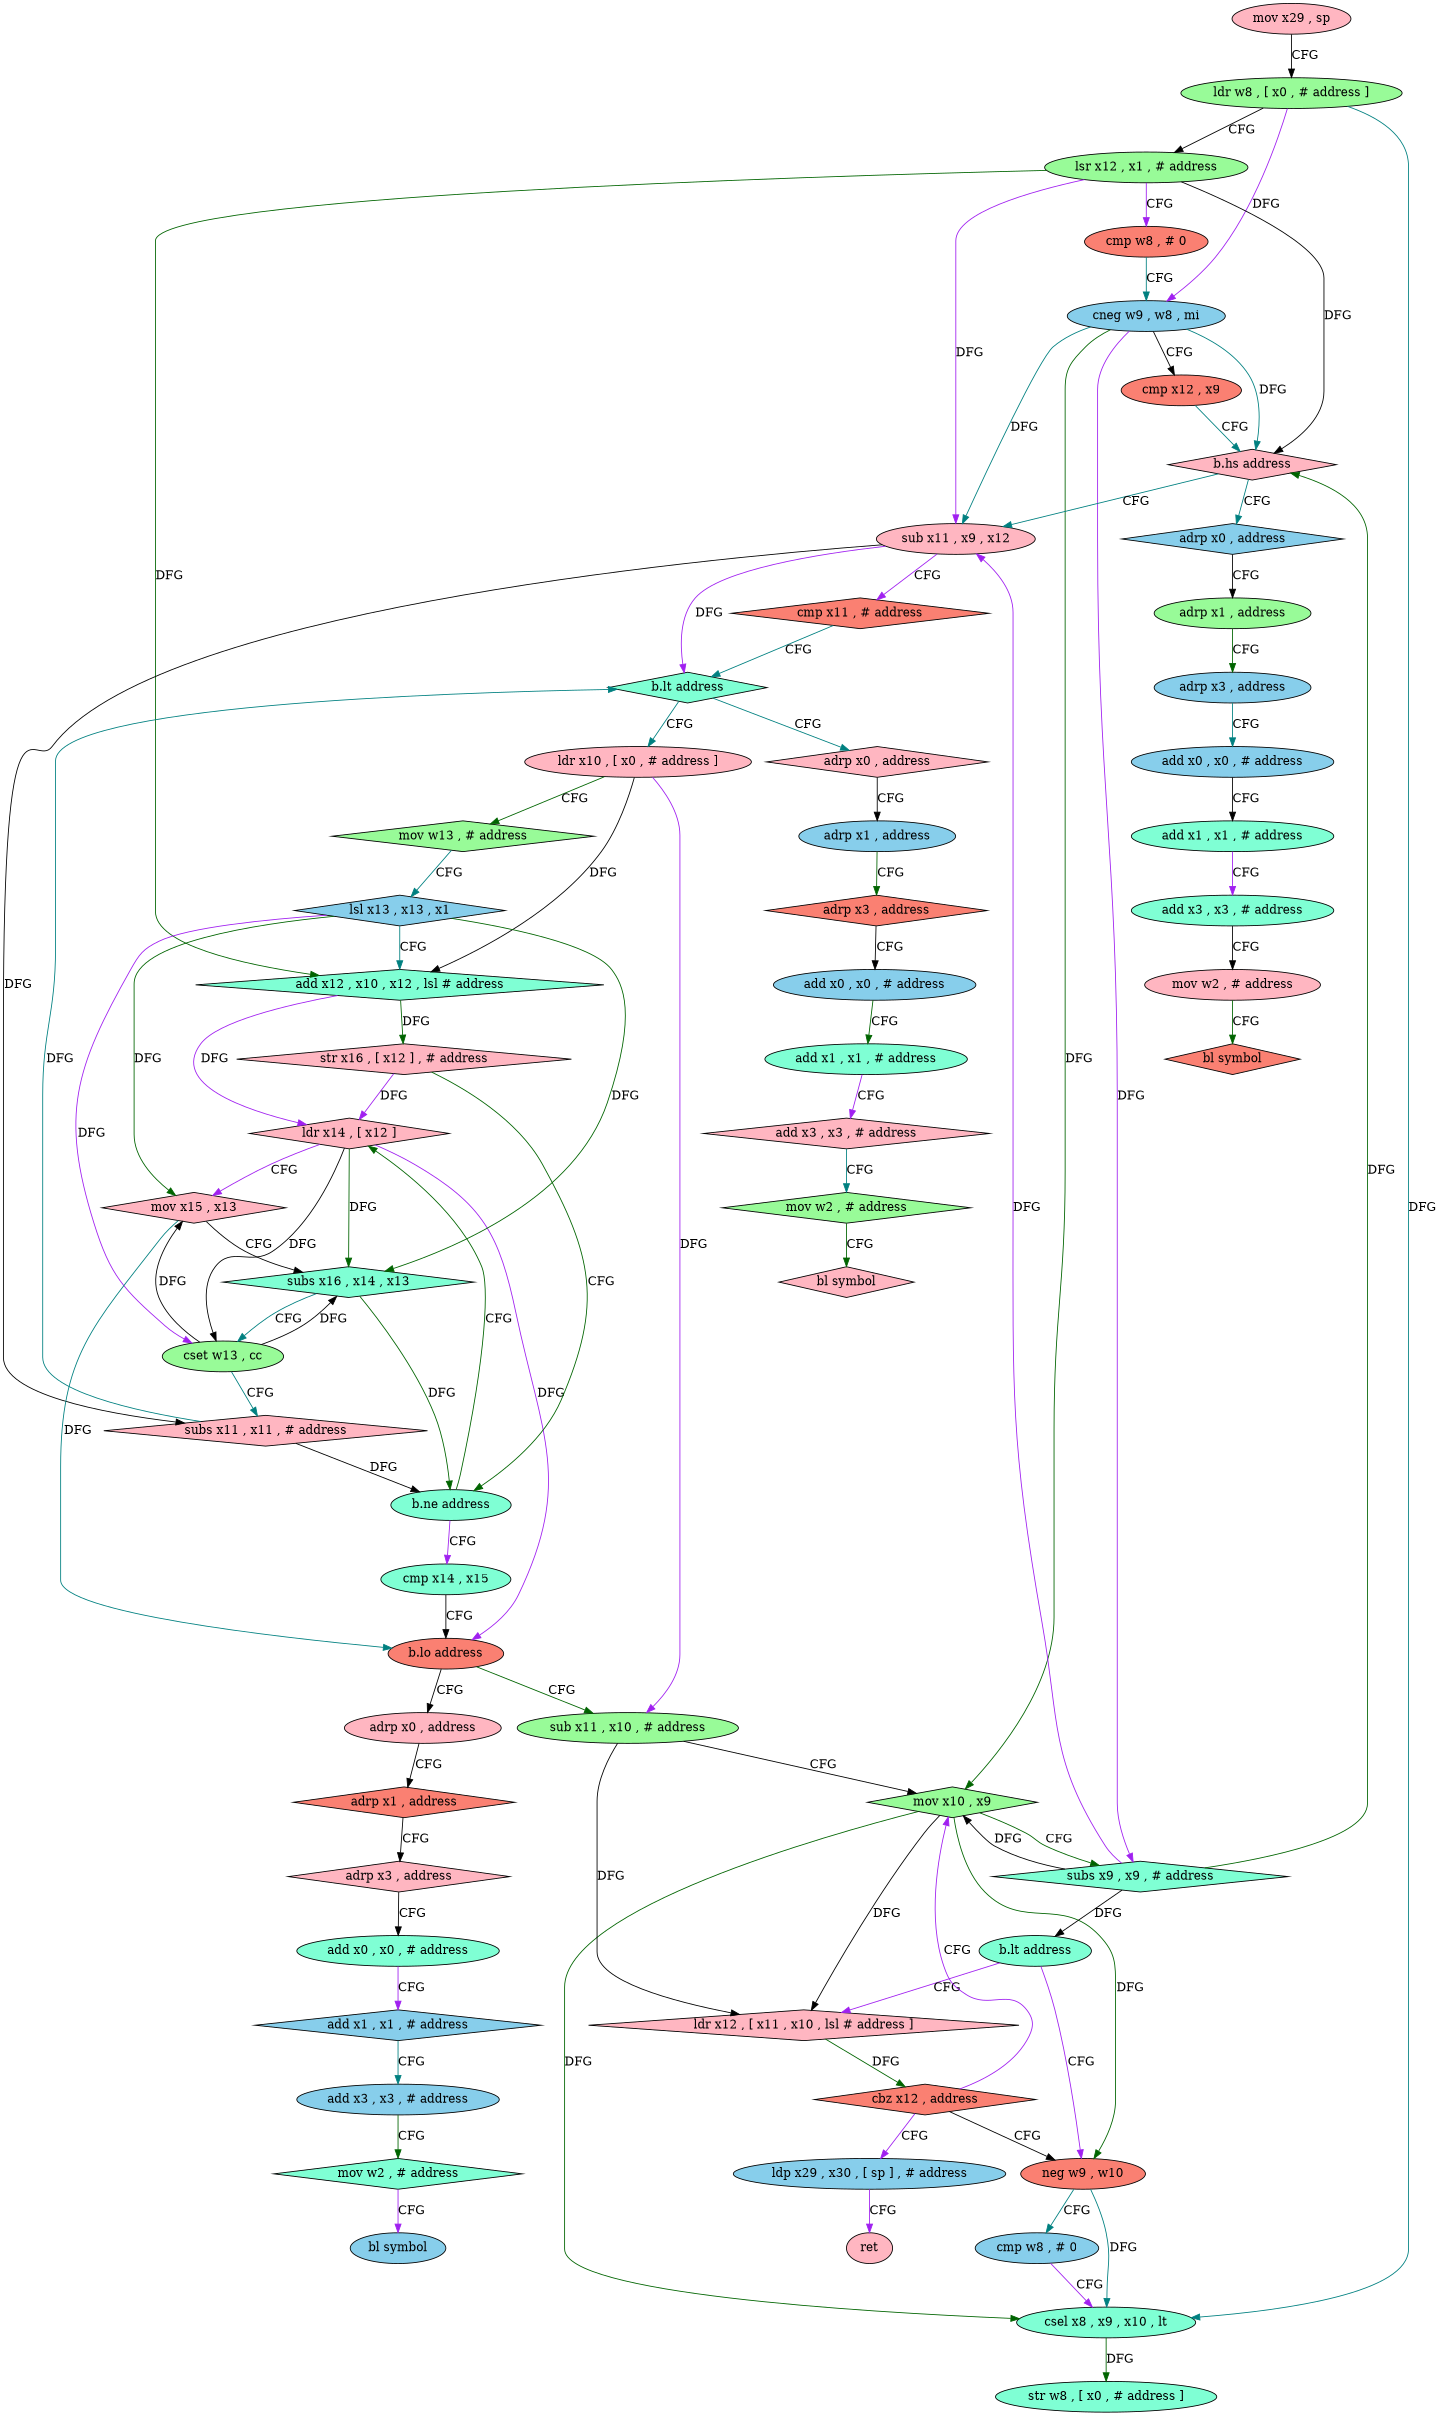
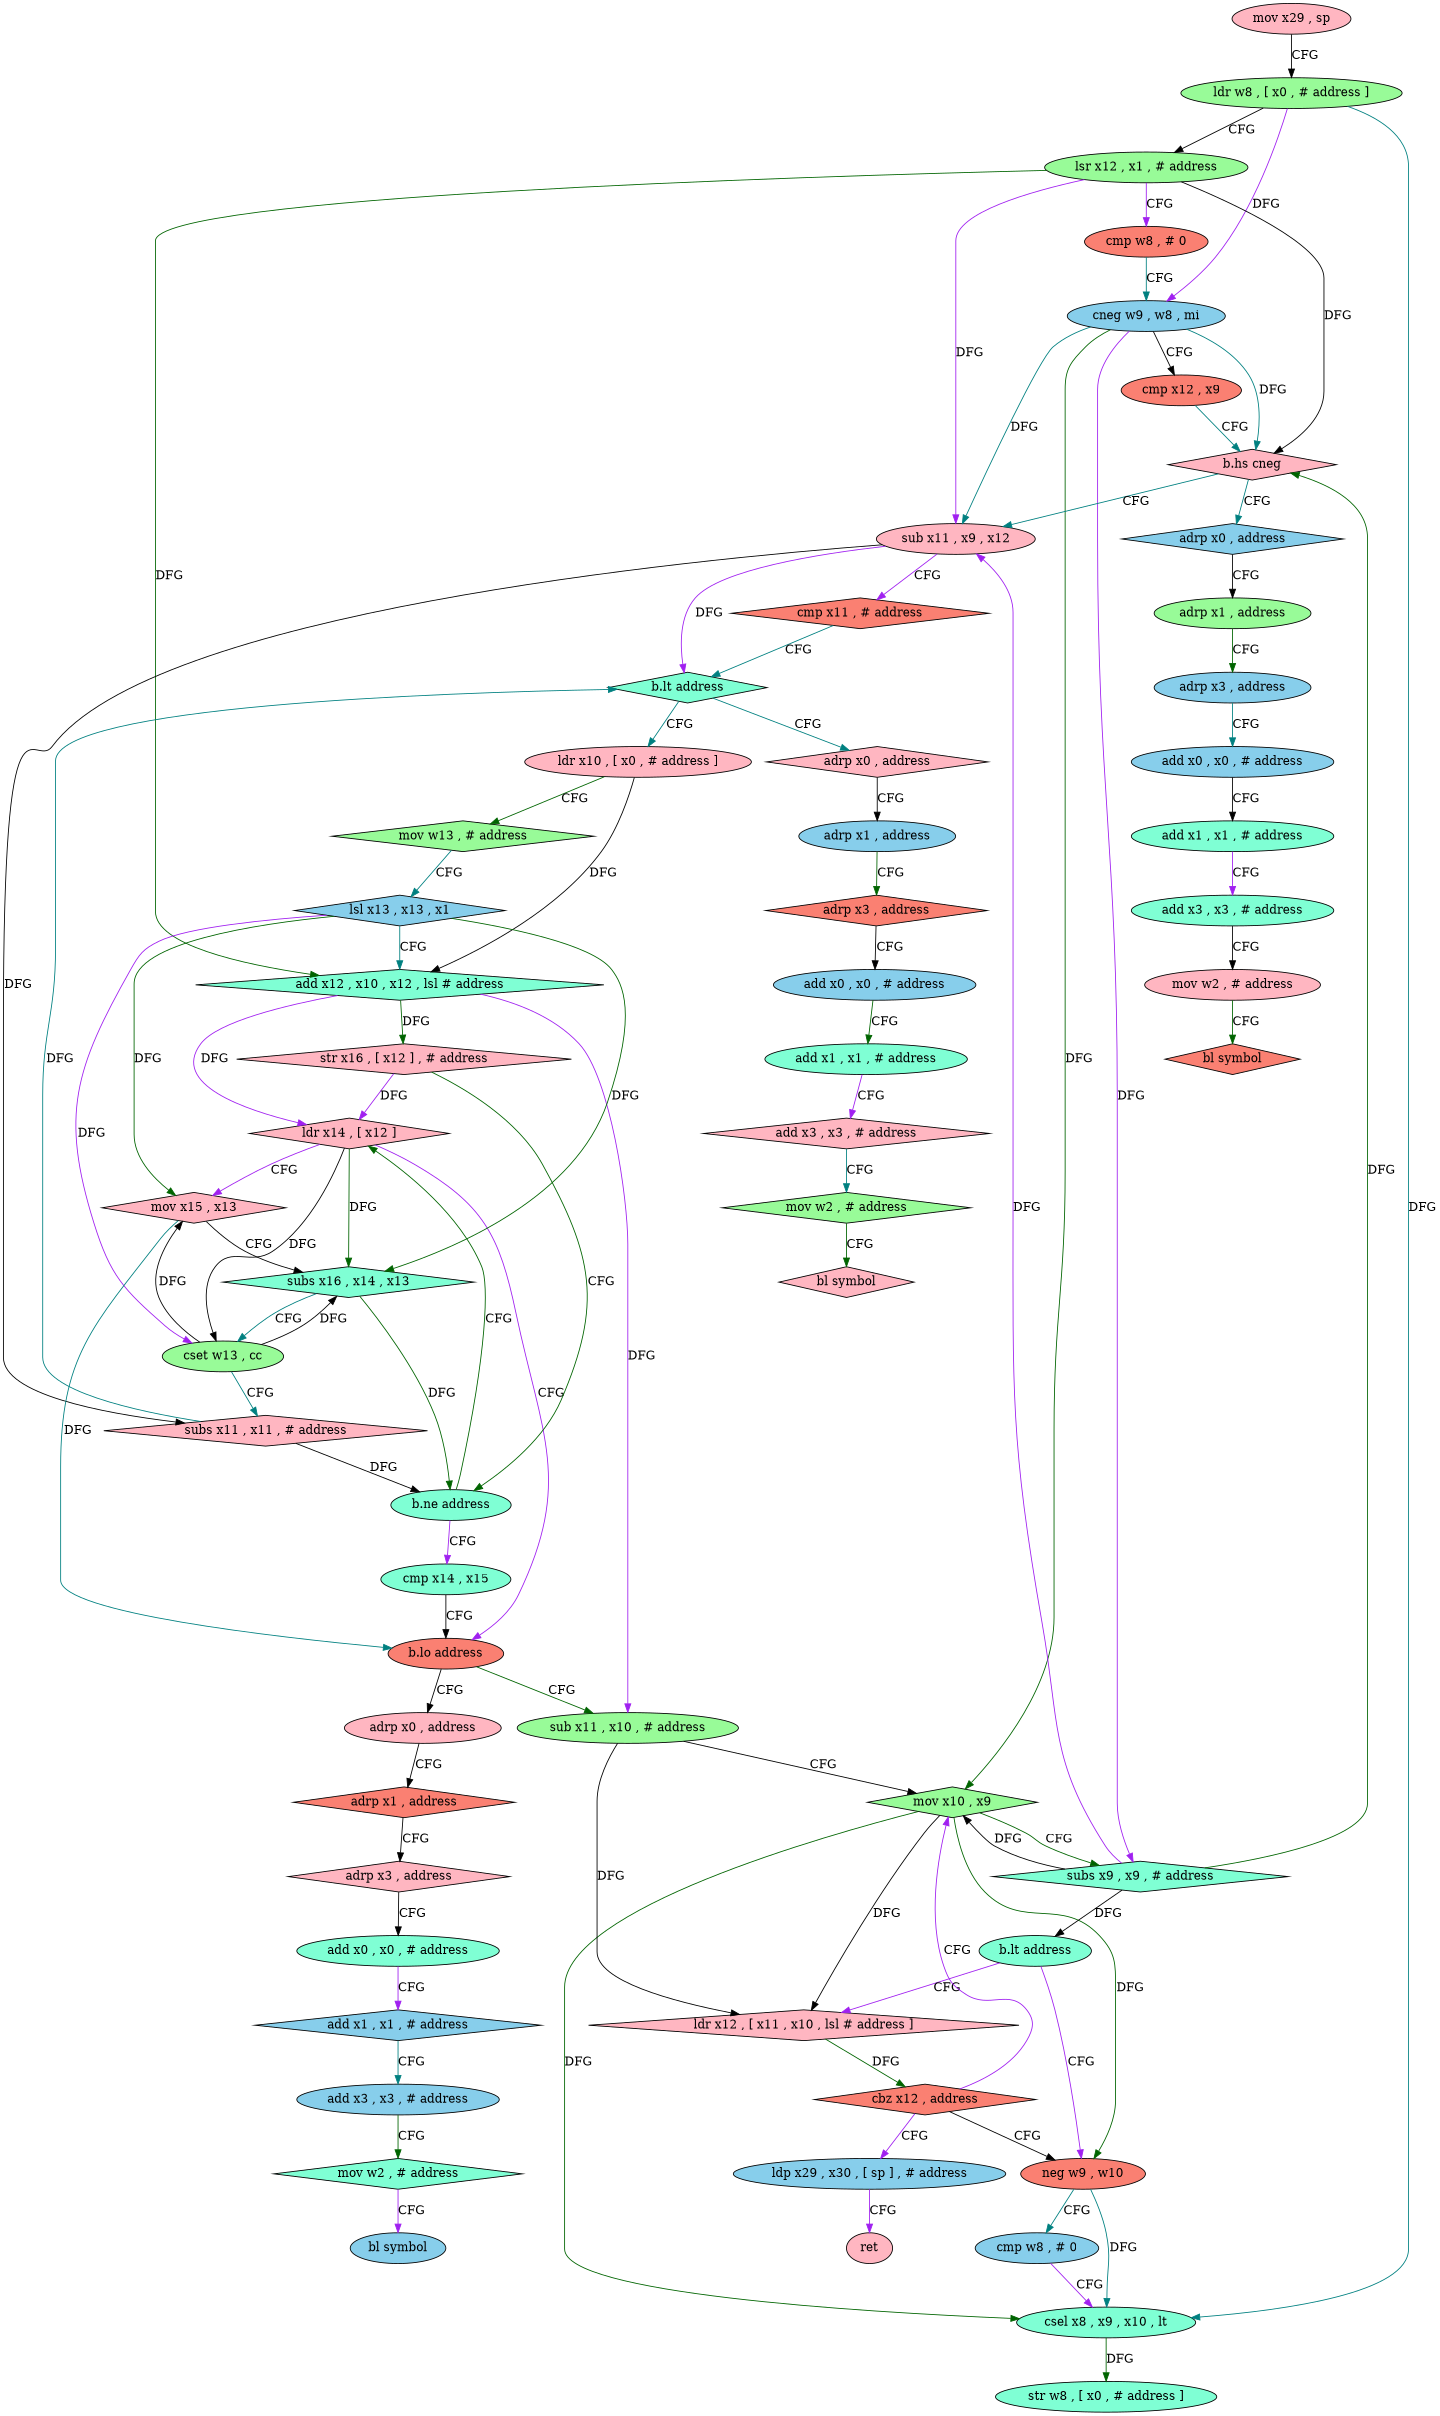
node "b.hs address": label "b.hs address" -> "b.hs cneg"
edge "ldr x10 , [ x0 , # address ]" -> "sub x11 , x10 , # address": now "add x12 , x10 , x12 , lsl # address" -> "sub x11 , x10 , # address"
edge "ldr x14 , [ x12 ]" -> "b.lo address": label "DFG" -> "CFG"
